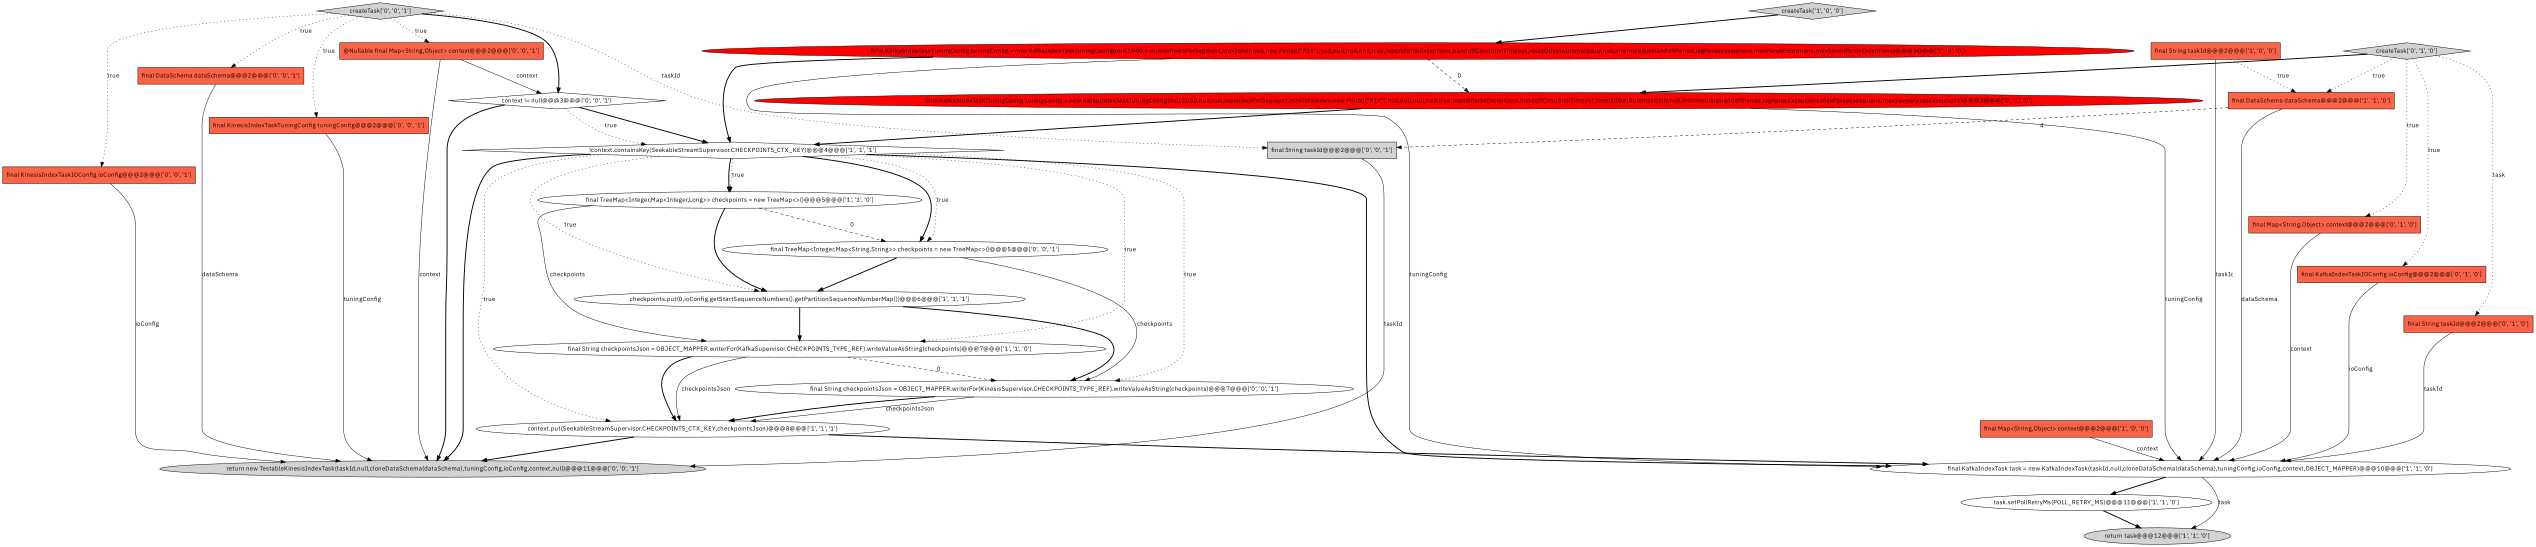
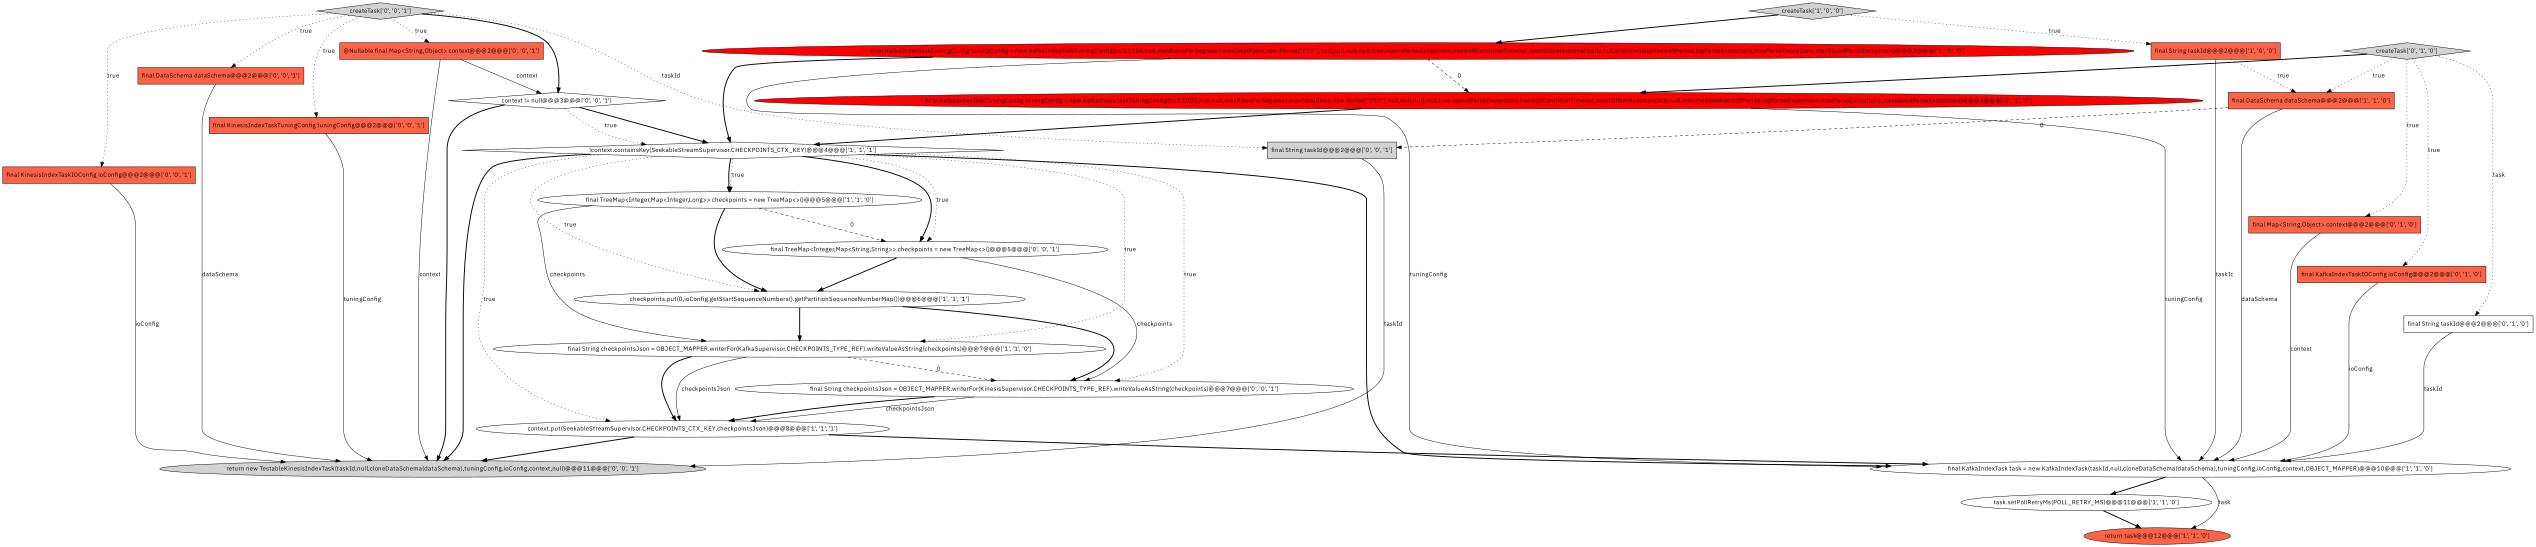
edge "createTask['1', '0', '0']" -> "final String taskId@@@2@@@['1', '0', '0']": added, label "true"
edge "final DataSchema dataSchema@@@2@@@['1', '1', '0']" -> "final String taskId@@@2@@@['0', '0', '1']": label "4" -> "0"
node "final String taskId@@@2@@@['0', '1', '0']": fillcolor tomato -> white
node "final Map<String,Object> context@@@2@@@['1', '0', '0']": removed
node "return task@@@12@@@['1', '1', '0']": fillcolor lightgray -> tomato
